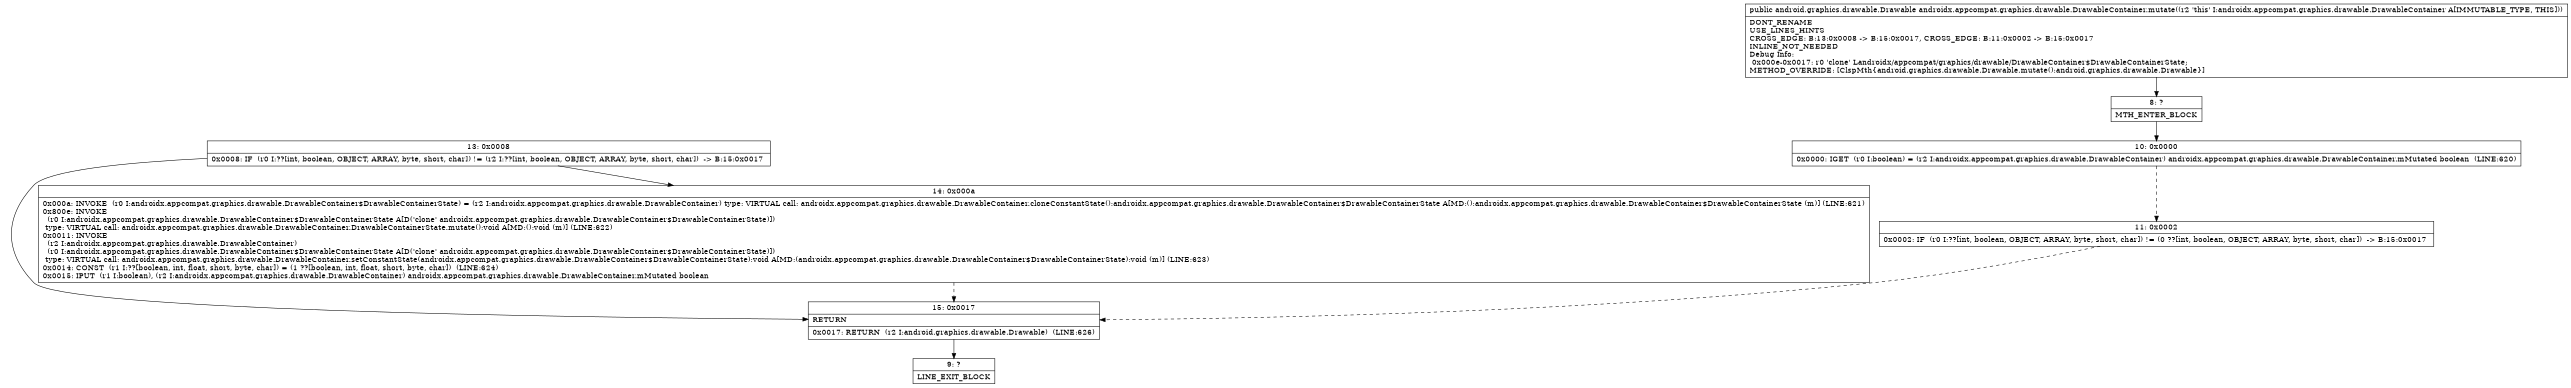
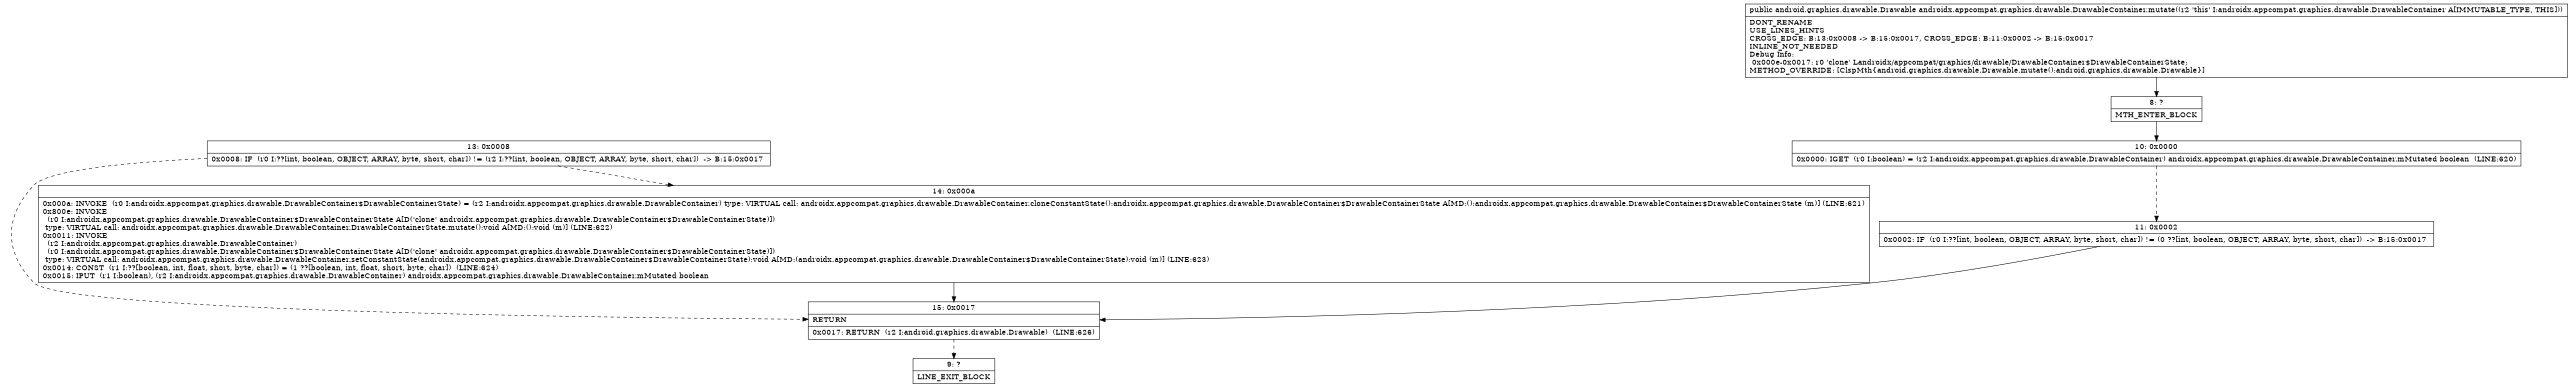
edge "13: 0x0008" -> "14: 0x000a": style solid -> dashed
edge "14: 0x000a" -> "15: 0x0017": style dashed -> solid
edge "11: 0x0002" -> "15: 0x0017": style dashed -> solid
edge "13: 0x0008" -> "15: 0x0017": style solid -> dashed
edge "15: 0x0017" -> "9: ?": style solid -> dashed
